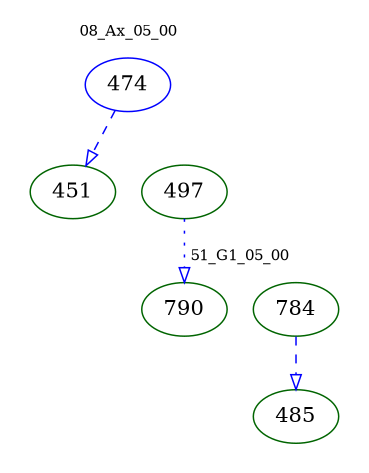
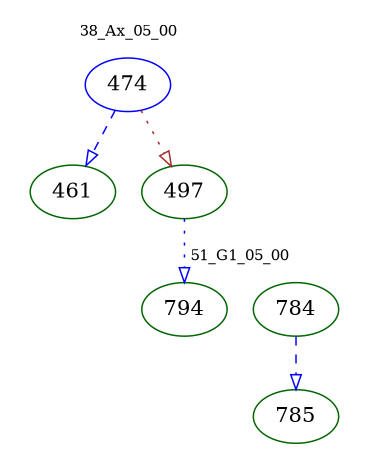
cluster "08_Ax_05_00": label "08_Ax_05_00" -> "38_Ax_05_00"
edge "474" -> "497": added
node "451": label "451" -> "461"
node "790": label "790" -> "794"
node "485": label "485" -> "785"
